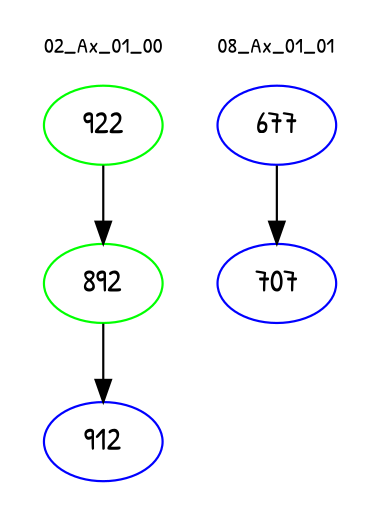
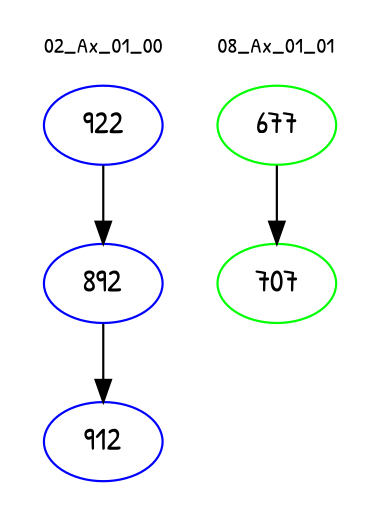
node "922": color green -> blue
node "677": color blue -> green
node "892": color green -> blue
node "707": color blue -> green
